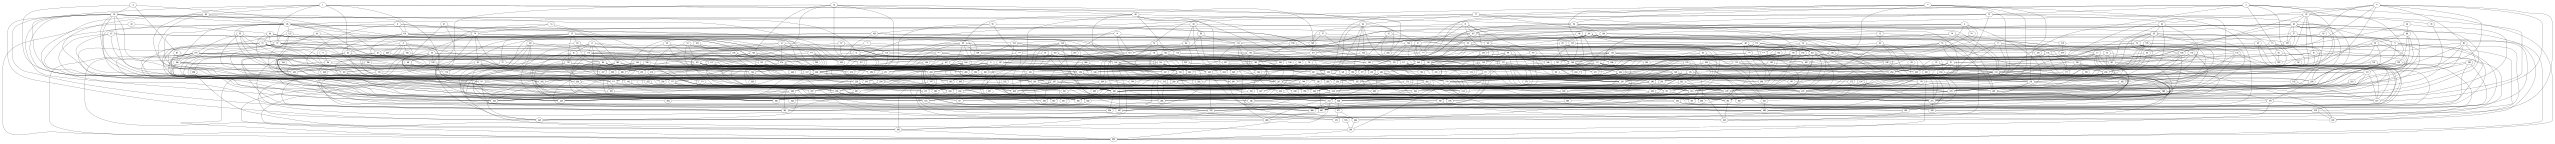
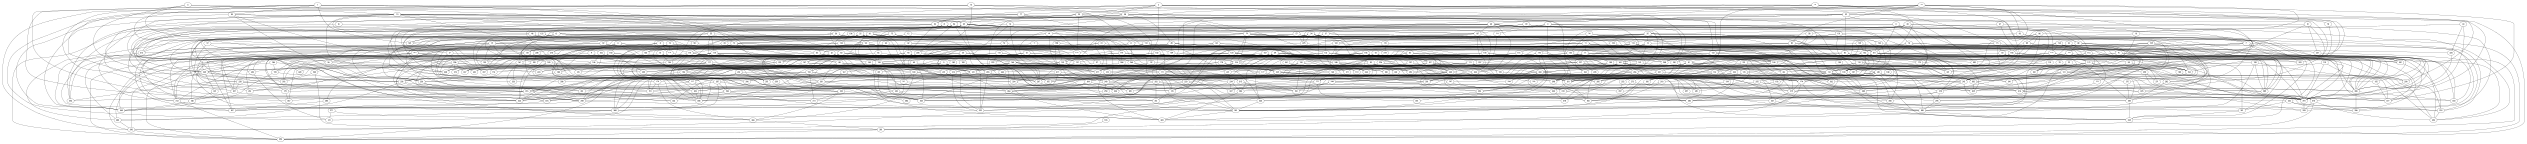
node "64": removed
node "108": added
edge "307" -- "369": now "307" -- "340"
